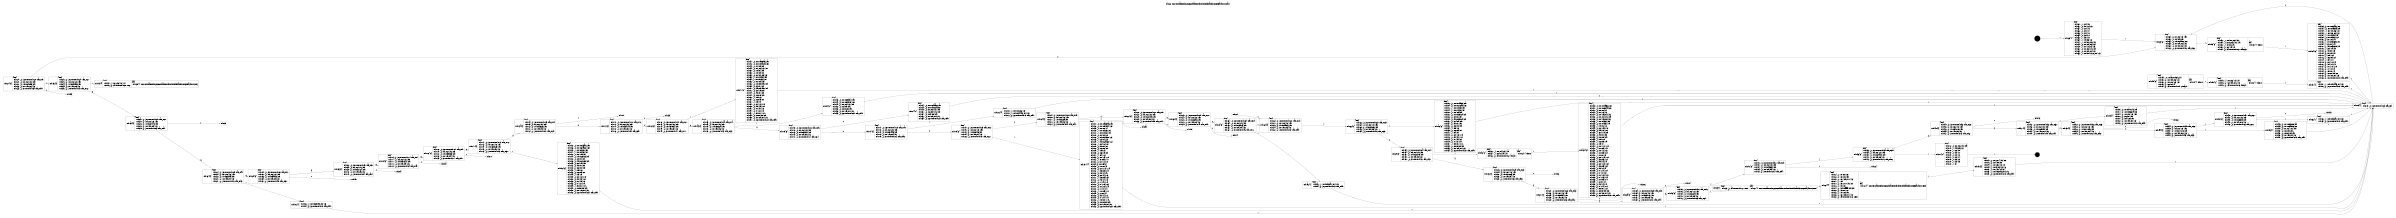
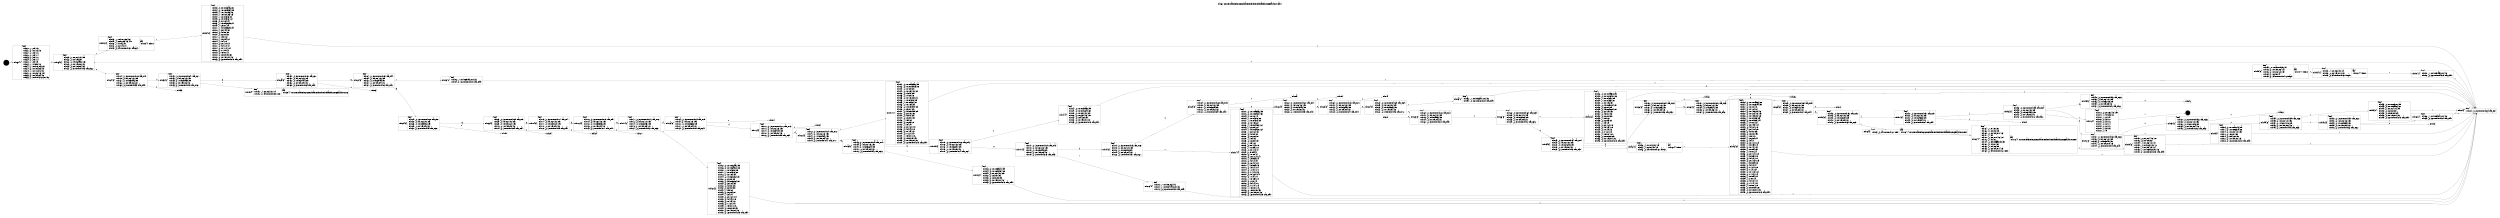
edge "0x401679 [25]" -> "0x40165f [26]": reversed
edge "0x40194e [25]" -> "0x401967 [25]": now "0x401935 [25]" -> "0x401967 [25]"
